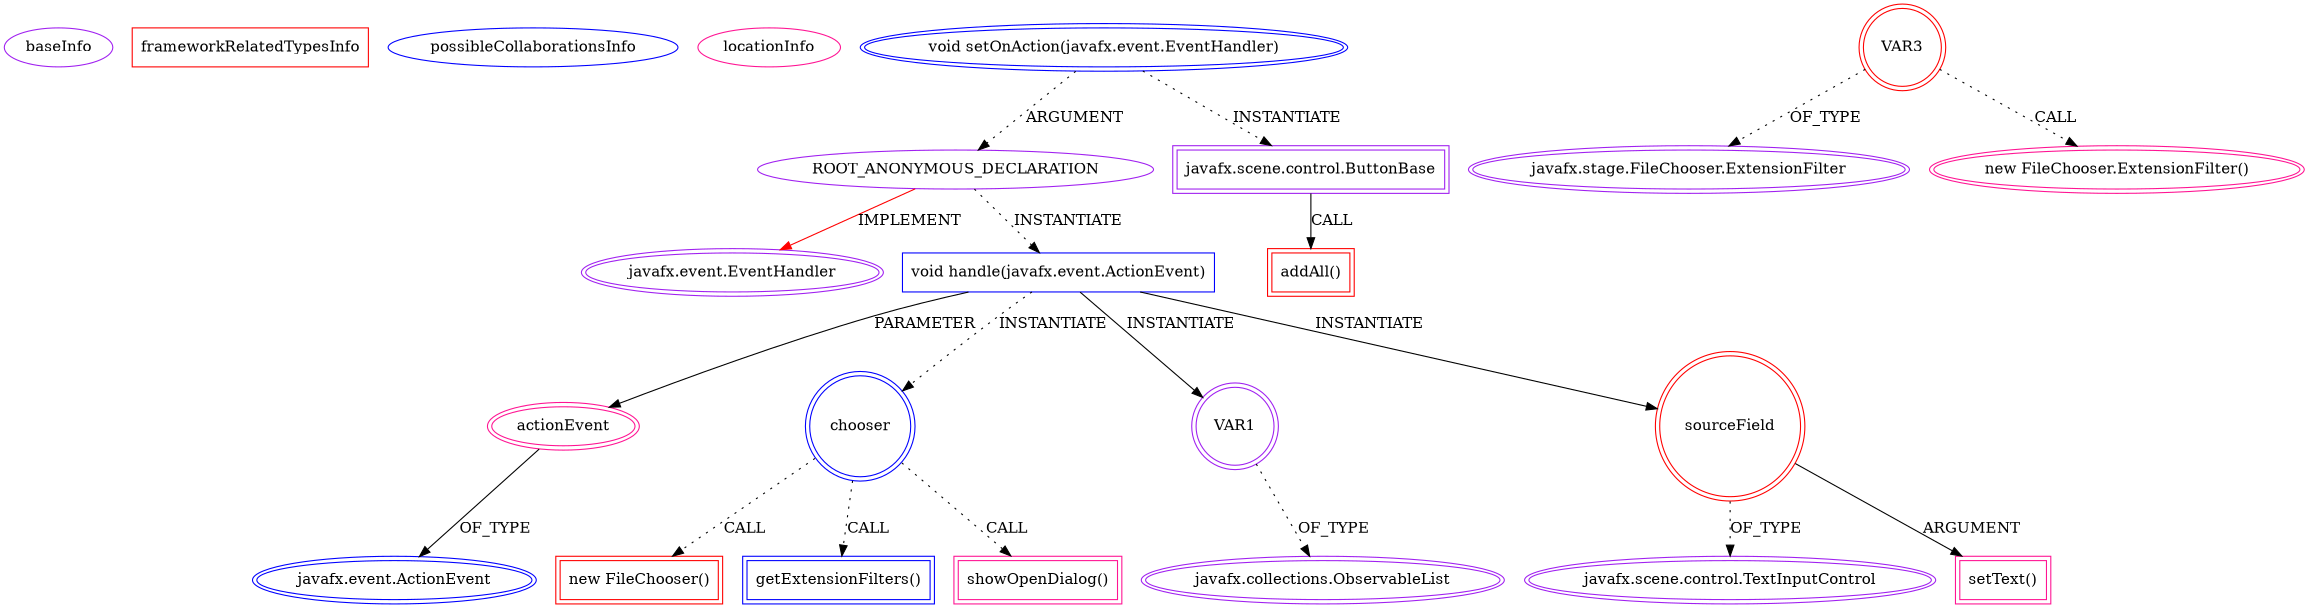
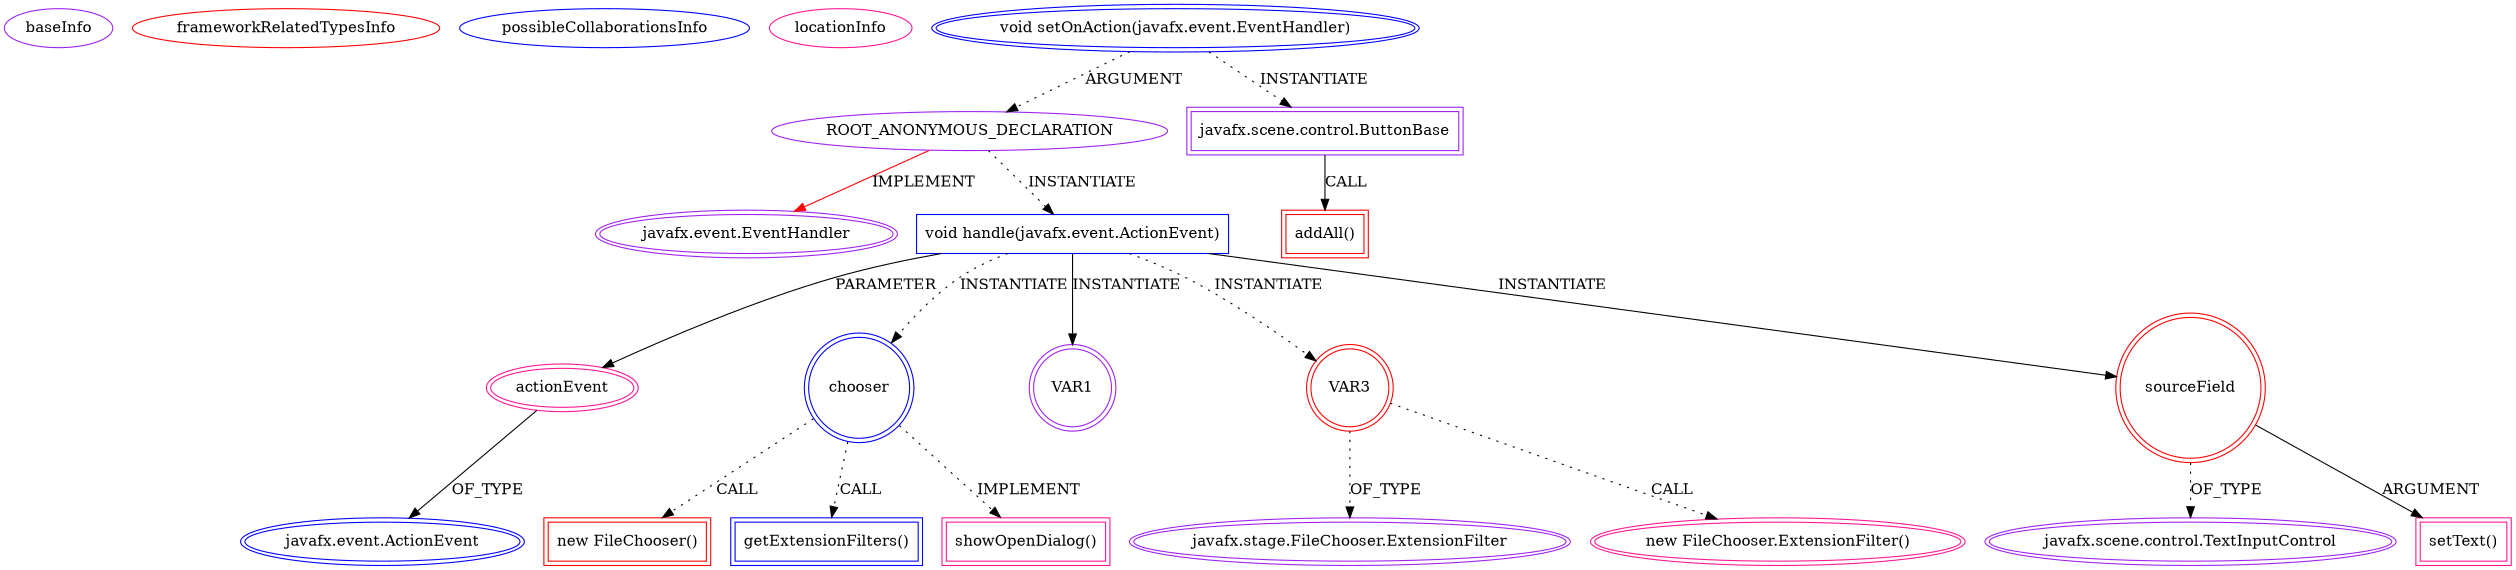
node "frameworkRelatedTypesInfo": shape box -> ellipse
edge "void handle(javafx.event.ActionEvent)" -> "VAR3": added, label "INSTANTIATE"
edge "chooser" -> "showOpenDialog()": label "CALL" -> "IMPLEMENT"
node "javafx.collections.ObservableList": removed
